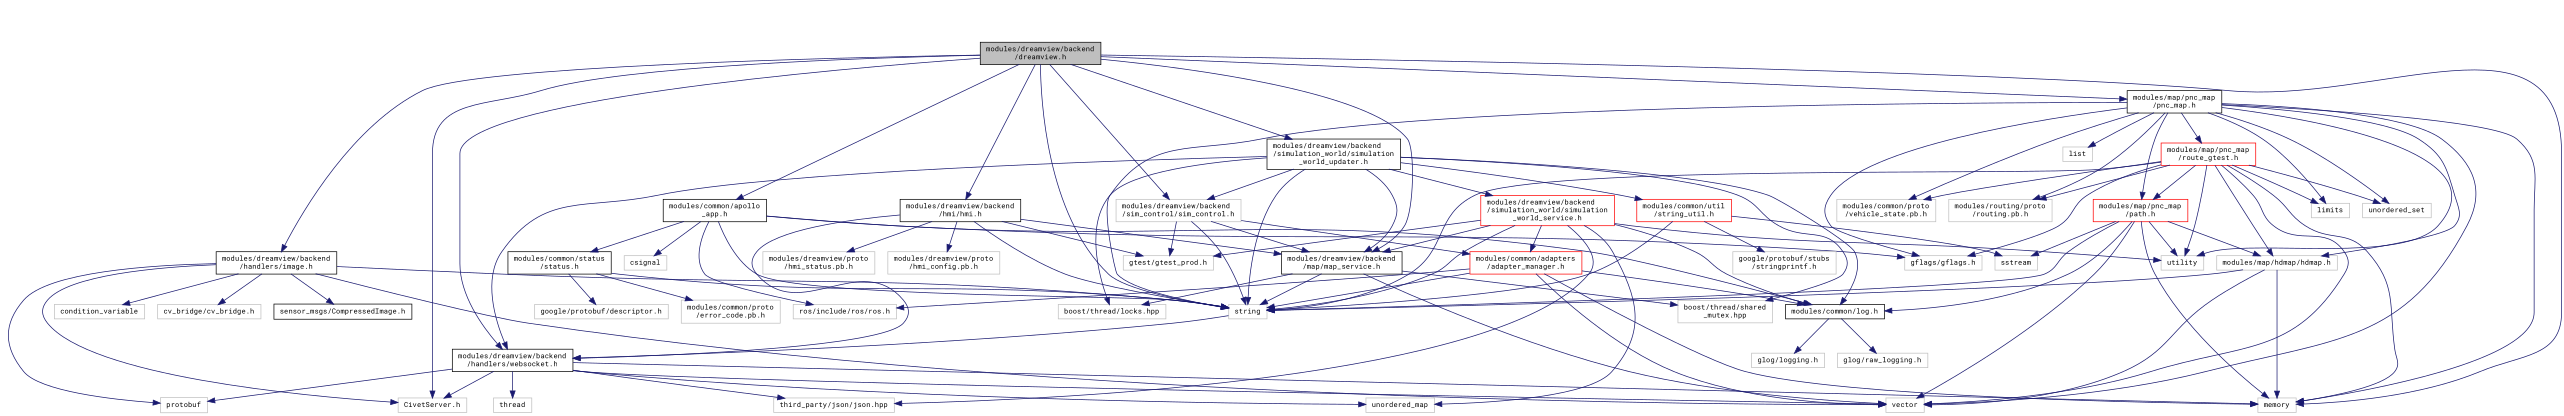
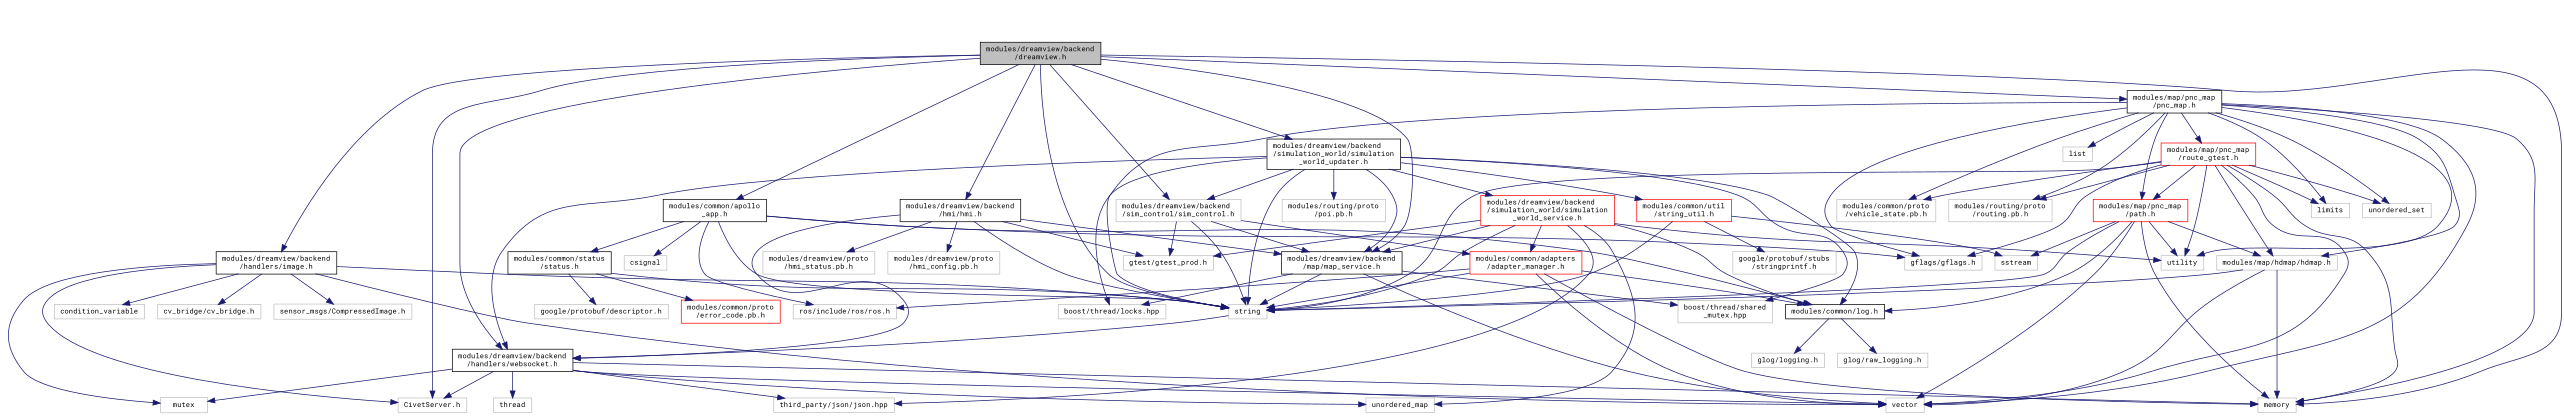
node "modules/routing/proto /poi.pb.h": added
node "sensor_msgs/CompressedImage.h": color black -> grey75
node "modules/common/proto /error_code.pb.h": color grey75 -> red
node "protobuf": label "protobuf" -> "mutex"
